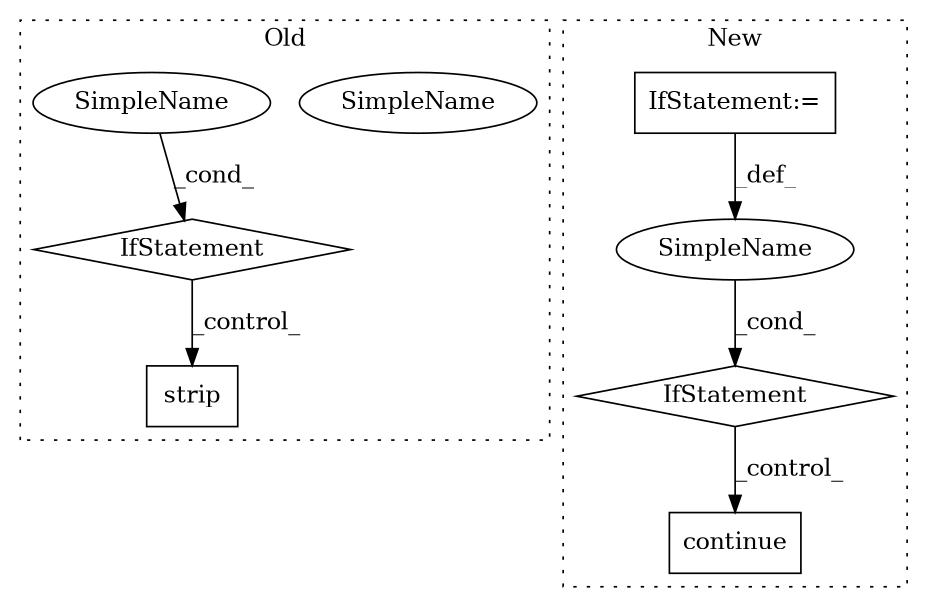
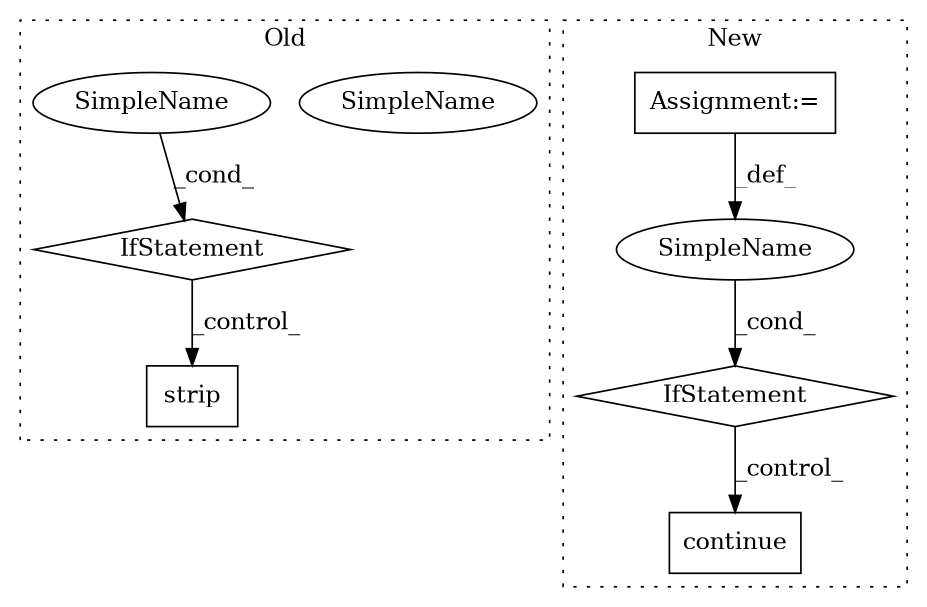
node "IfStatement:=": label "IfStatement:=" -> "Assignment:="
